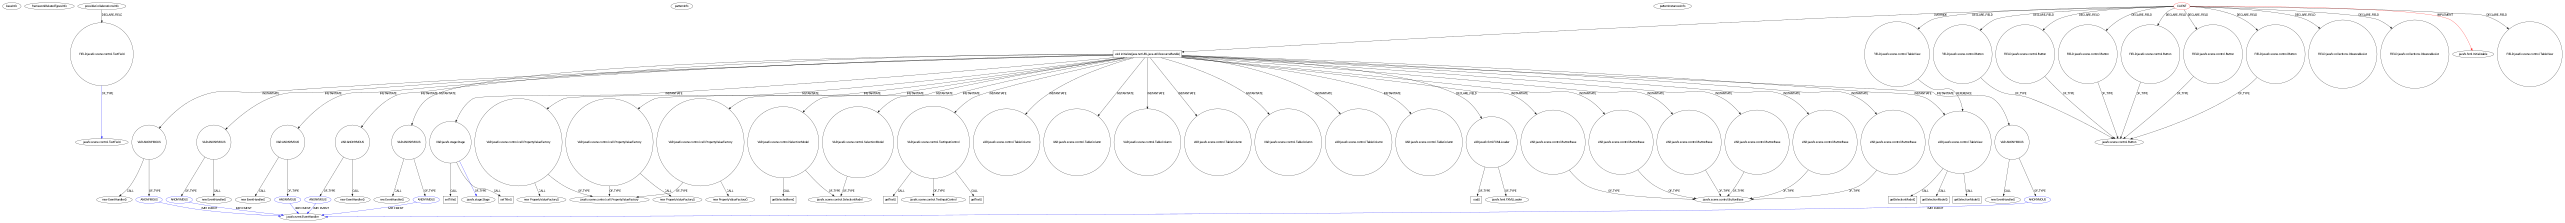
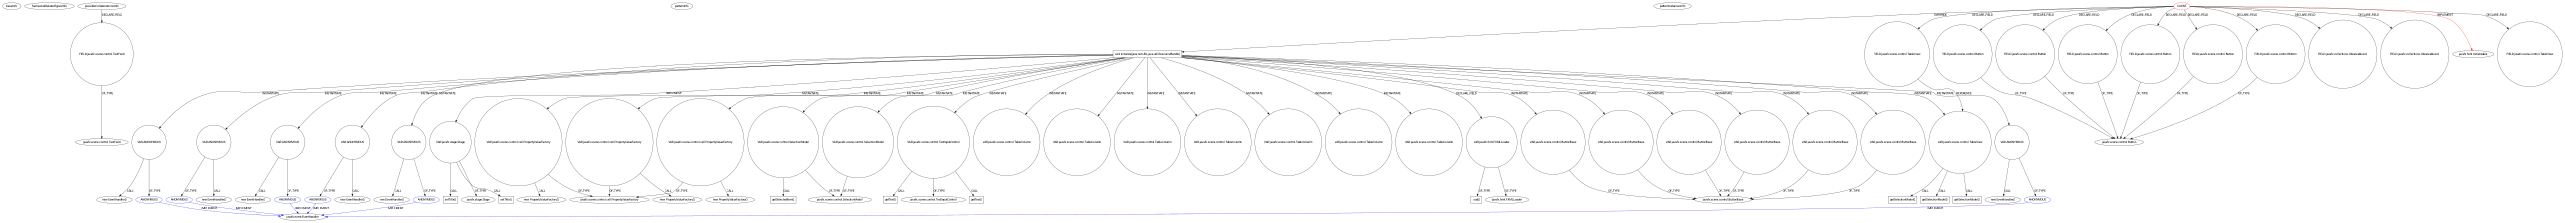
edge "void initialize(java.net.URL,java.util.ResourceBundle)" -> "VAR:javafx.stage.Stage": label "INSTANTIATE" -> "IMPLEMENT"
edge "FIELD:javafx.scene.control.TextField" -> "javafx.scene.control.TextField": color blue -> black
edge "VAR:javafx.stage.Stage" -> "javafx.stage.Stage": color blue -> black
